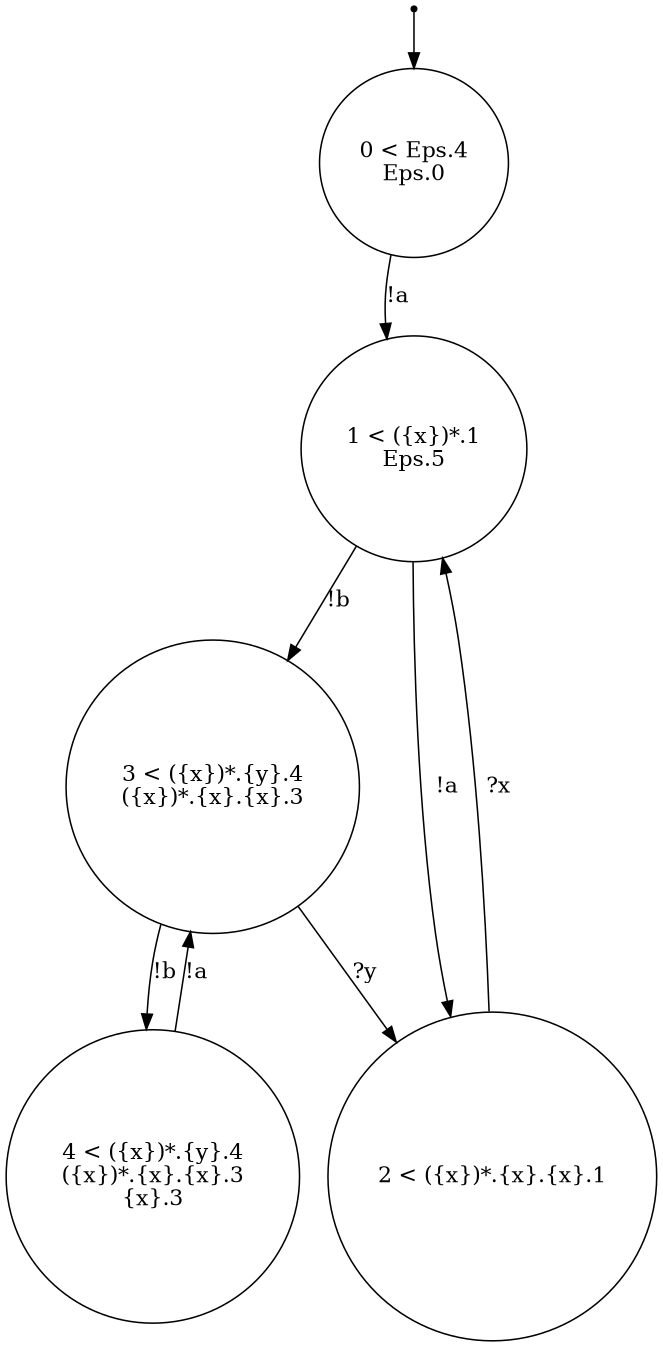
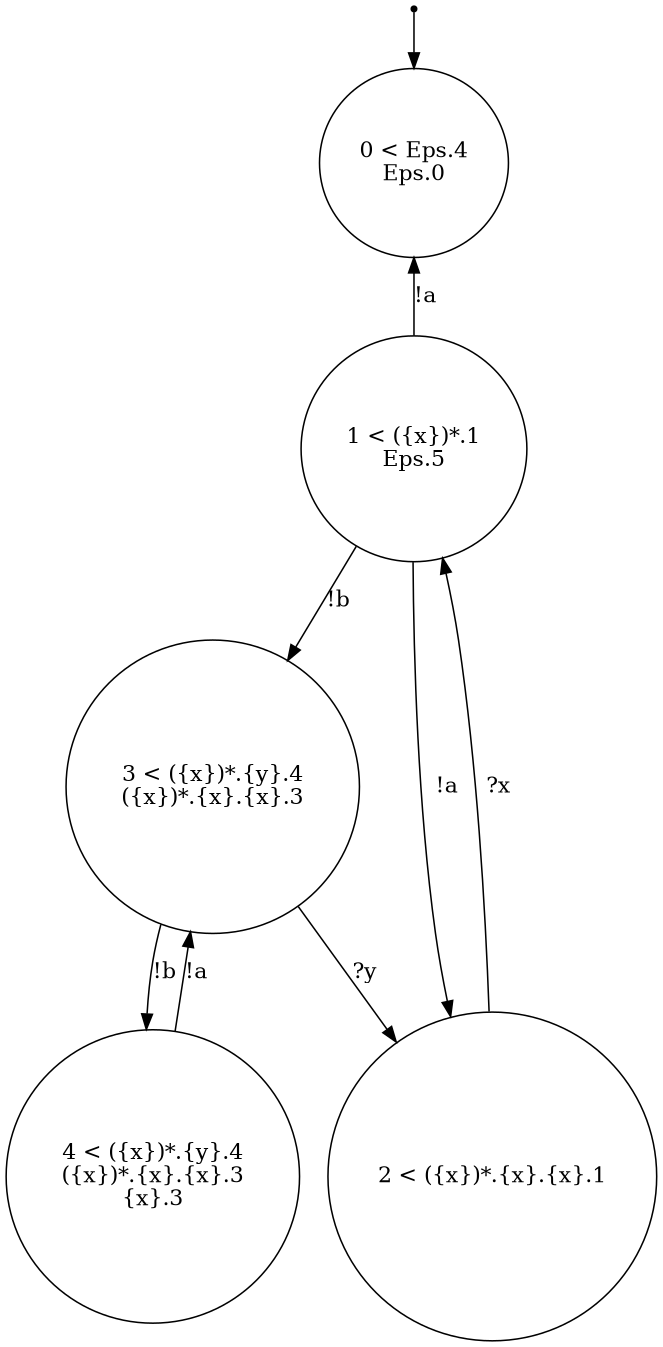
edge "0 < Eps.4 Eps.0" -> "1 < ({x})*.1 Eps.5": reversed
